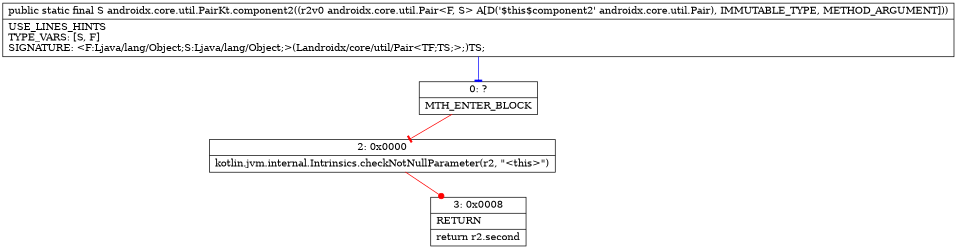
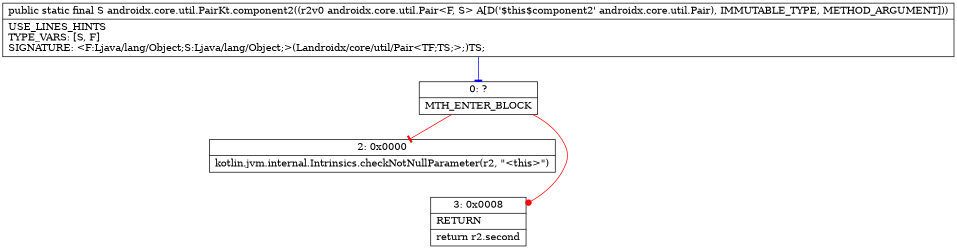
edge "2: 0x0000" -> "3: 0x0008": now "0: ?" -> "3: 0x0008"
